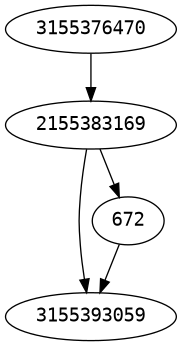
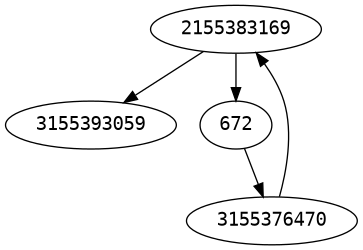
edge "672" -> "3155393059": now "672" -> "3155376470"
